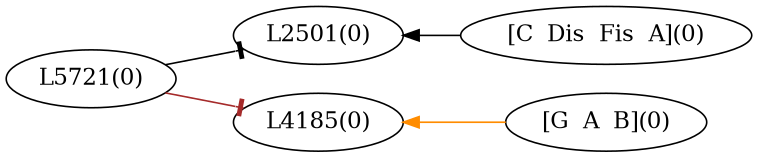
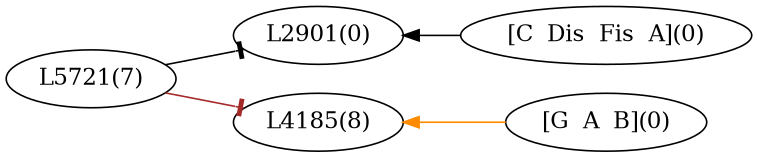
node "L2501(0)": label "L2501(0)" -> "L2901(0)"
node "L5721(0)": label "L5721(0)" -> "L5721(7)"
node "L4185(0)": label "L4185(0)" -> "L4185(8)"
